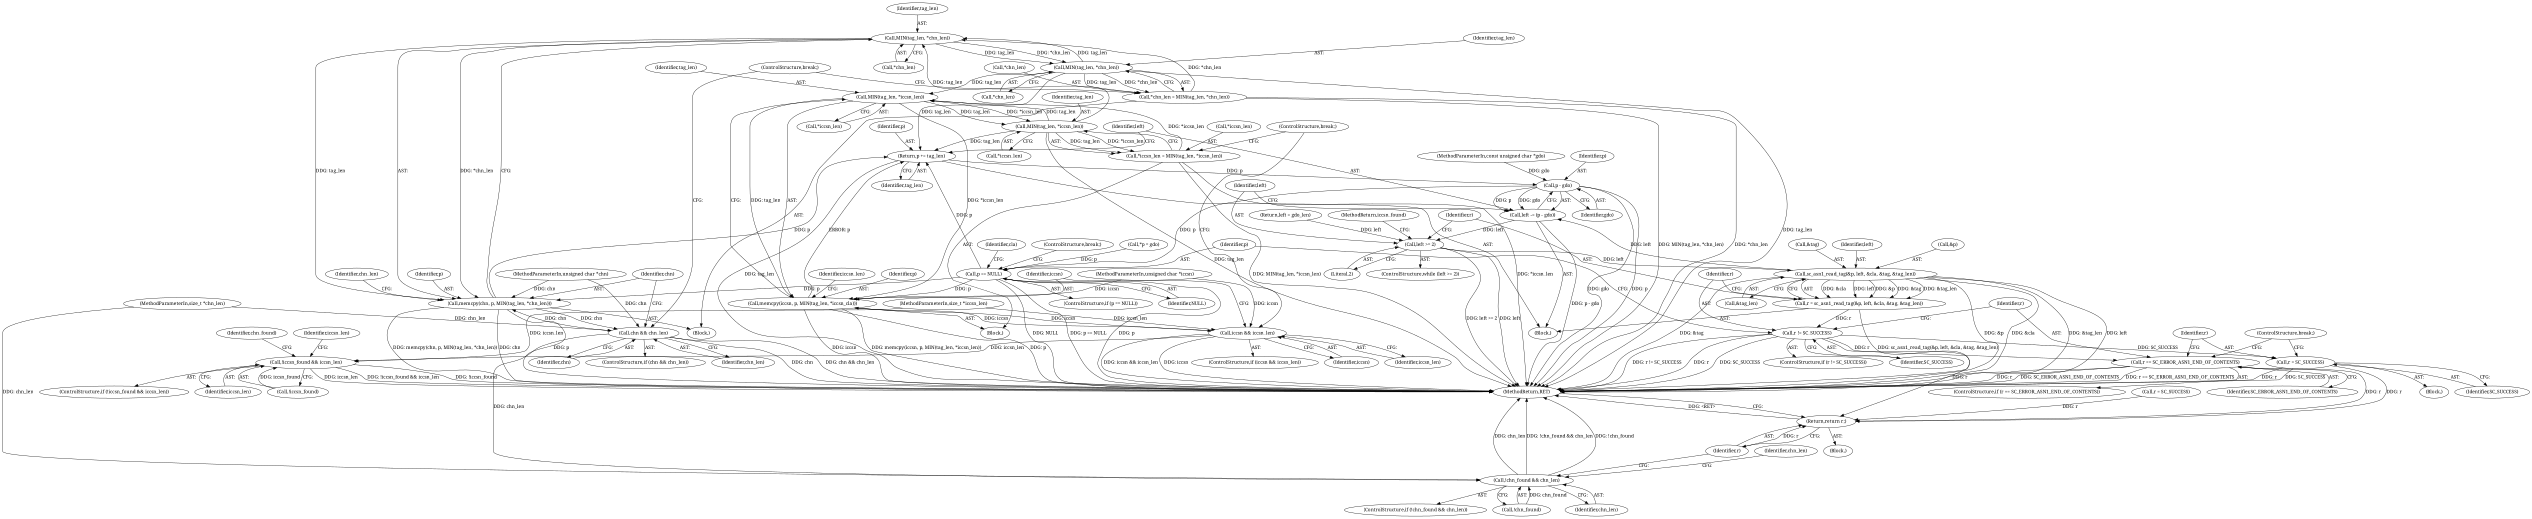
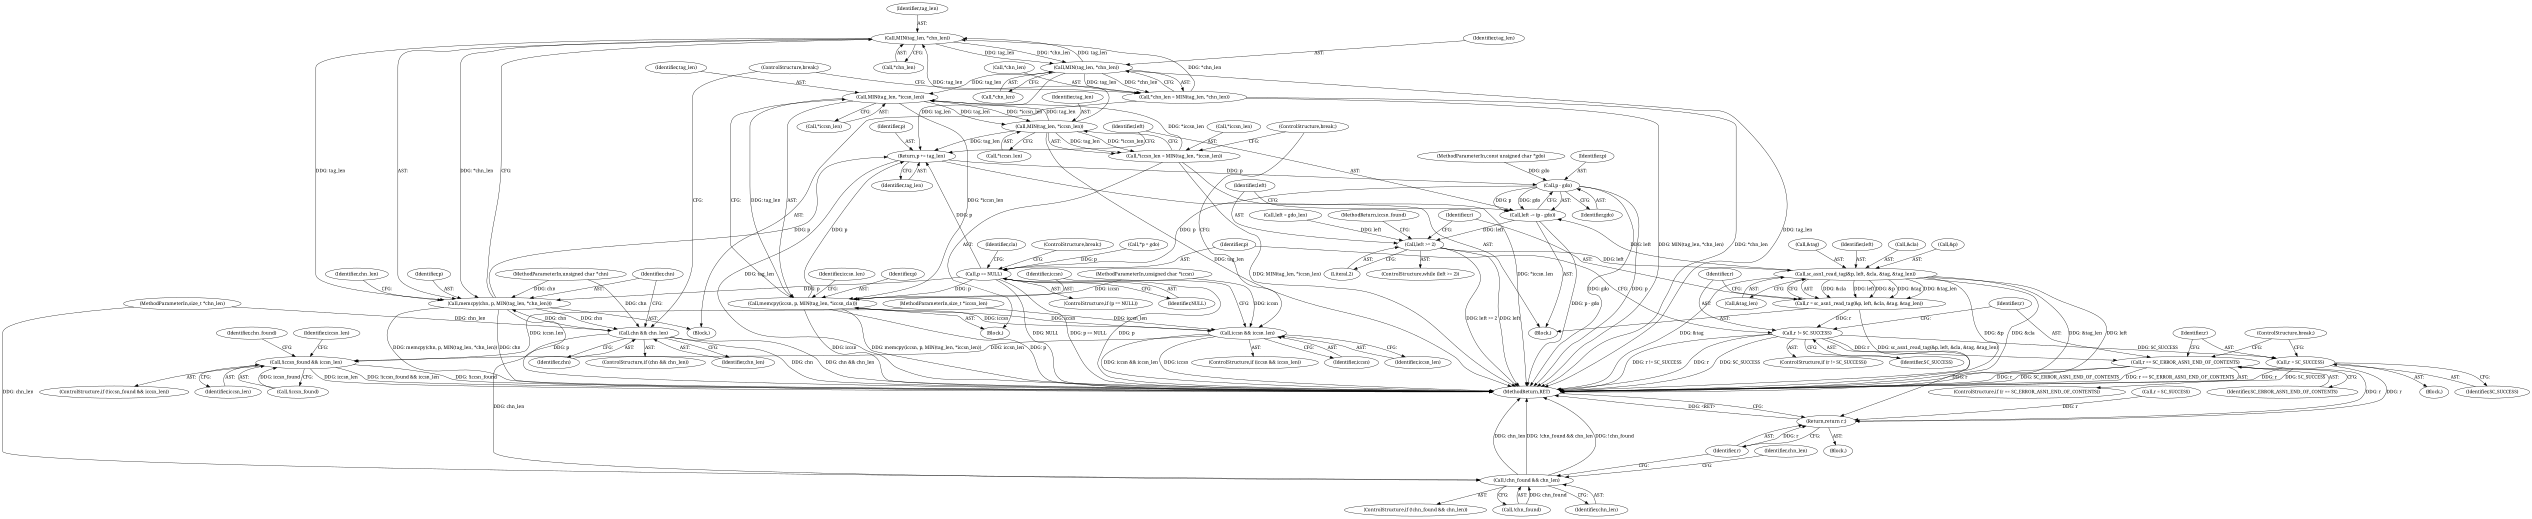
node "(Return,left = gdo_len)": label "(Return,left = gdo_len)" -> "(Call,left = gdo_len)"
edge "(Call,memcpy(iccsn, p, MIN(tag_len, *iccsn_cla)))" -> "(Return,p += tag_len)": label "ERROR: p" -> "DDG: p"
node "(Call,&cla)": added
